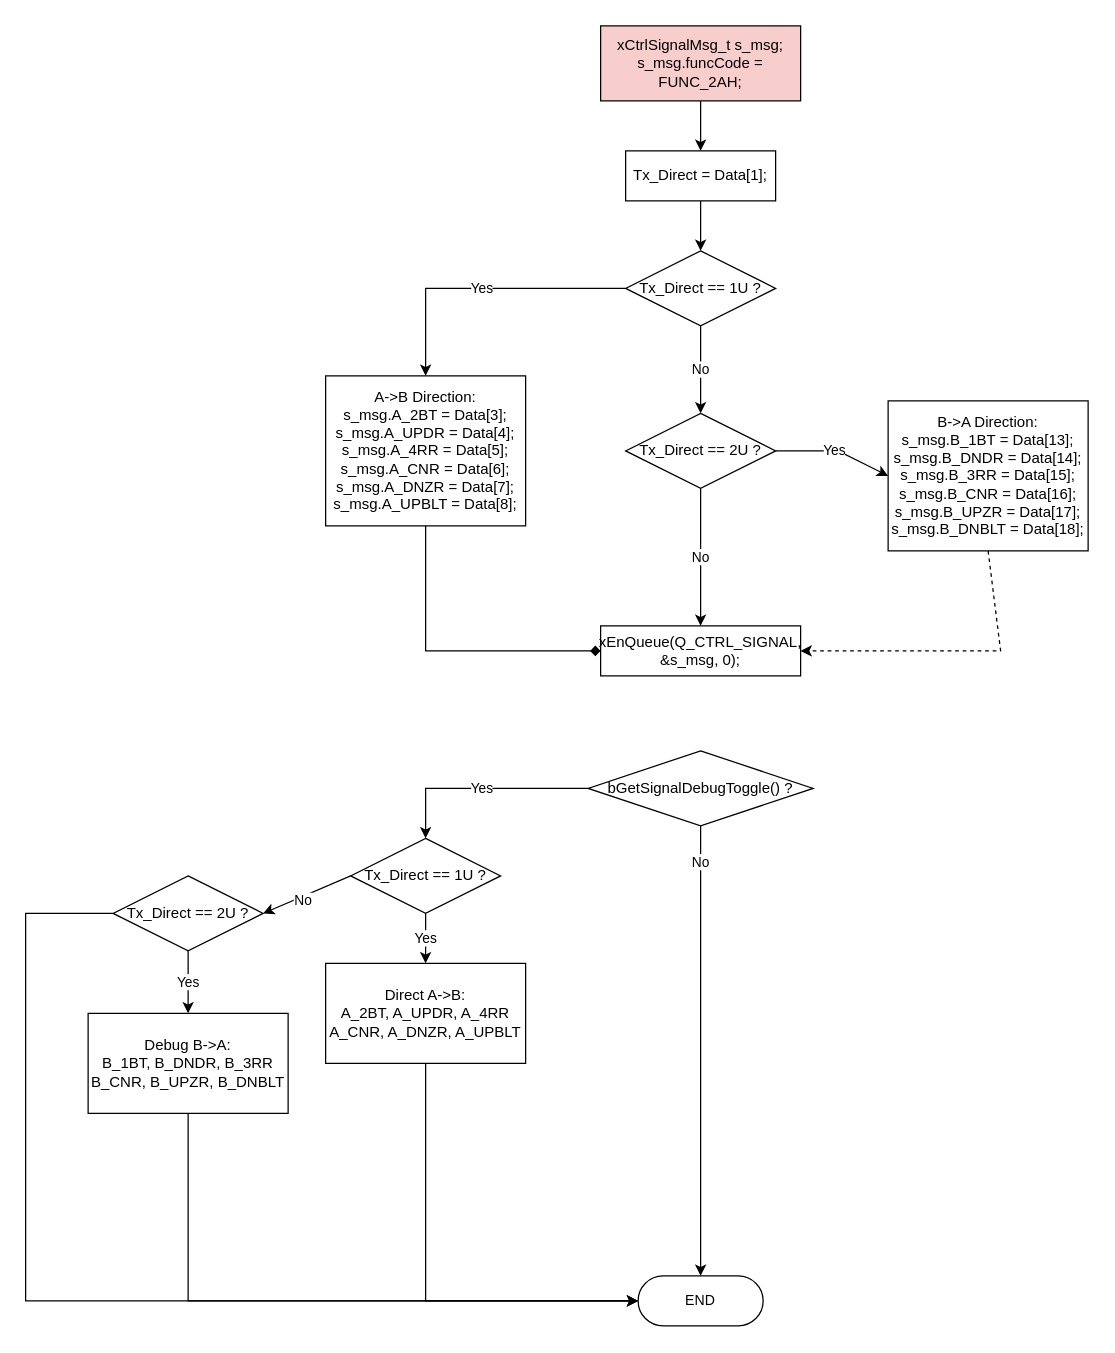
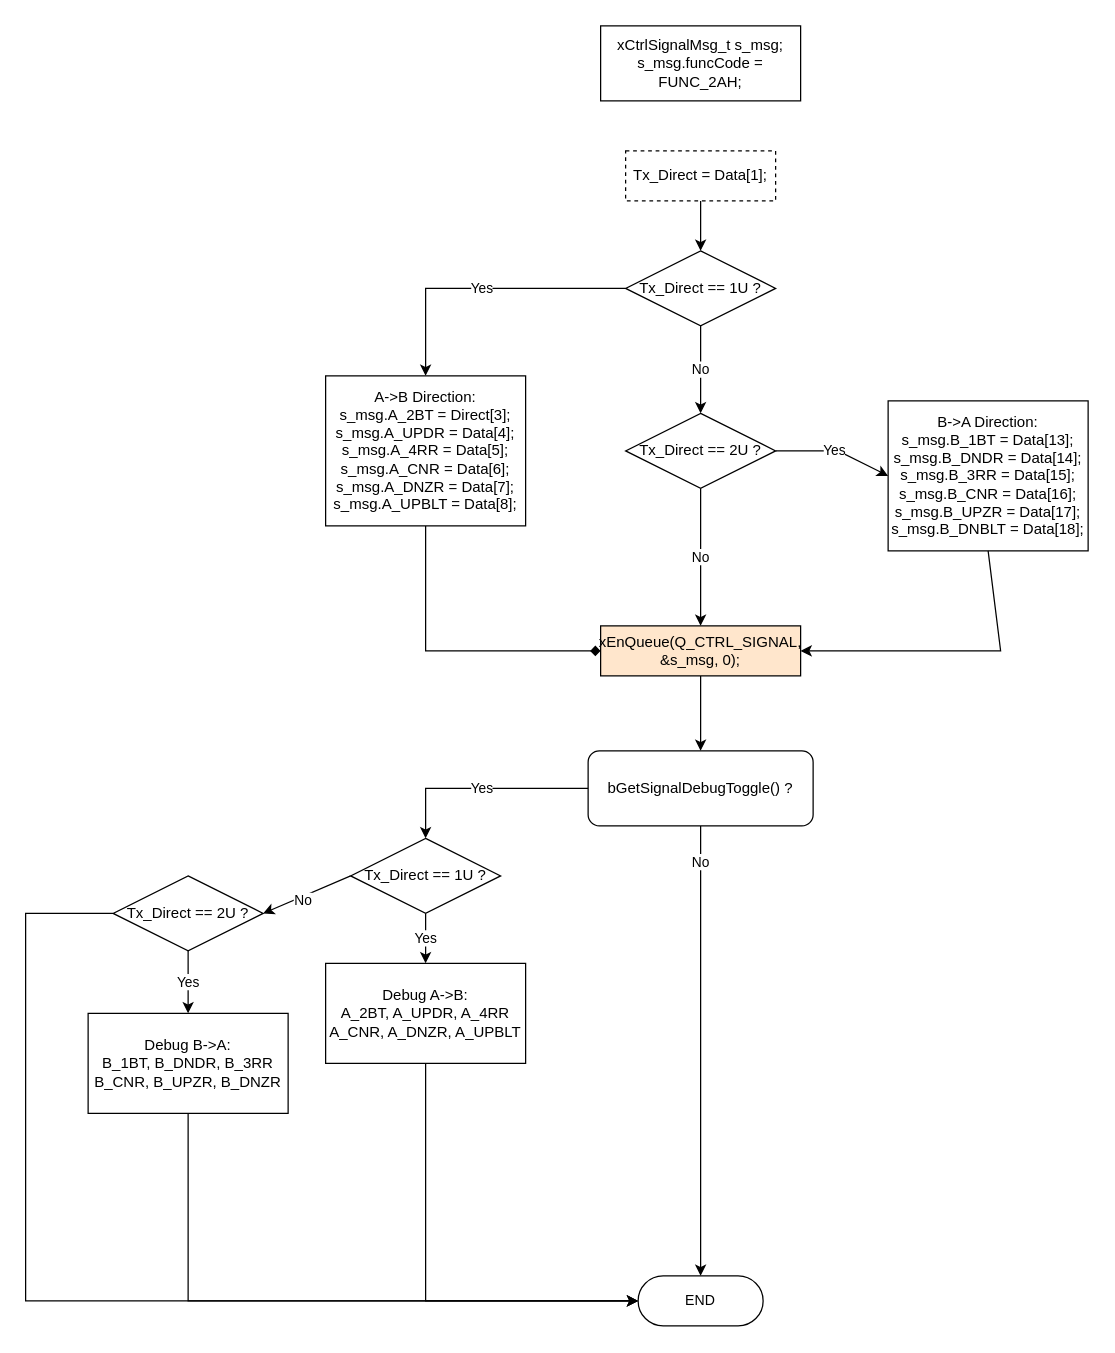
node "xCtrlSignalMsg_t s_msg; s_msg.funcCode = FUNC_2AH;": fillcolor #f8cecc -> #ffffff
edge "xCtrlSignalMsg_t s_msg; s_msg.funcCode = FUNC_2AH;" -> "Tx_Direct = Data[1];": removed
node "Tx_Direct = Data[1];": style solid -> dashed
node "A->B Direction: s_msg.A_2BT = Data[3]; s_msg.A_UPDR = Data[4]; s_msg.A_4RR = Data[5]; s_msg.A_CNR = Data[6]; s_msg.A_DNZR = Data[7]; s_msg.A_UPBLT = Data[8];": label "A->B Direction: s_msg.A_2BT = Data[3]; s_msg.A_UPDR = Data[4]; s_msg.A_4RR = Data[5]; s_msg.A_CNR = Data[6]; s_msg.A_DNZR = Data[7]; s_msg.A_UPBLT = Data[8];" -> "A->B Direction: s_msg.A_2BT = Direct[3]; s_msg.A_UPDR = Data[4]; s_msg.A_4RR = Data[5]; s_msg.A_CNR = Data[6]; s_msg.A_DNZR = Data[7]; s_msg.A_UPBLT = Data[8];"
node "xEnQueue(Q_CTRL_SIGNAL, &s_msg, 0);": fillcolor #ffffff -> #ffe6cc
edge "B->A Direction: s_msg.B_1BT = Data[13]; s_msg.B_DNDR = Data[14]; s_msg.B_3RR = Data[15]; s_msg.B_CNR = Data[16]; s_msg.B_UPZR = Data[17]; s_msg.B_DNBLT = Data[18];" -> "xEnQueue(Q_CTRL_SIGNAL, &s_msg, 0);": style dashed -> solid
edge "xEnQueue(Q_CTRL_SIGNAL, &s_msg, 0);" -> "bGetSignalDebugToggle() ?": added
node "bGetSignalDebugToggle() ?": shape diamond -> rounded rectangle
node "Direct A->B: A_2BT, A_UPDR, A_4RR A_CNR, A_DNZR, A_UPBLT": label "Direct A->B: A_2BT, A_UPDR, A_4RR A_CNR, A_DNZR, A_UPBLT" -> "Debug A->B: A_2BT, A_UPDR, A_4RR A_CNR, A_DNZR, A_UPBLT"
node "Debug B->A: B_1BT, B_DNDR, B_3RR B_CNR, B_UPZR, B_DNBLT": label "Debug B->A: B_1BT, B_DNDR, B_3RR B_CNR, B_UPZR, B_DNBLT" -> "Debug B->A: B_1BT, B_DNDR, B_3RR B_CNR, B_UPZR, B_DNZR"
